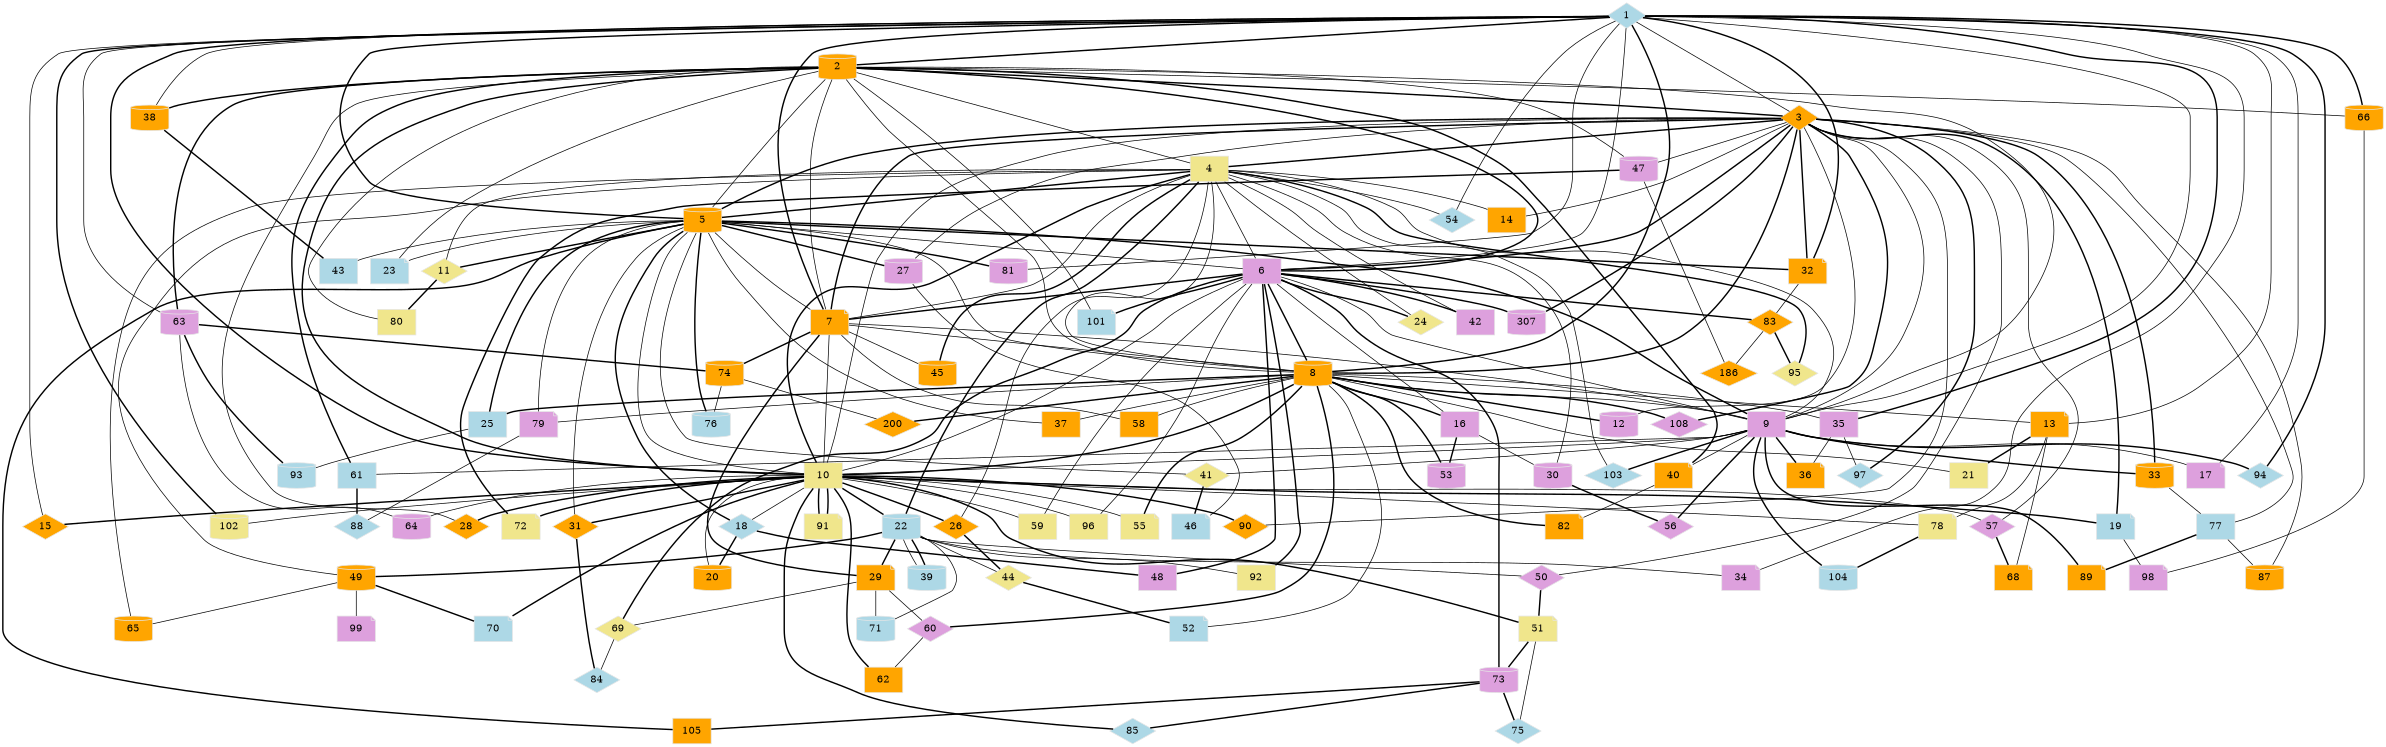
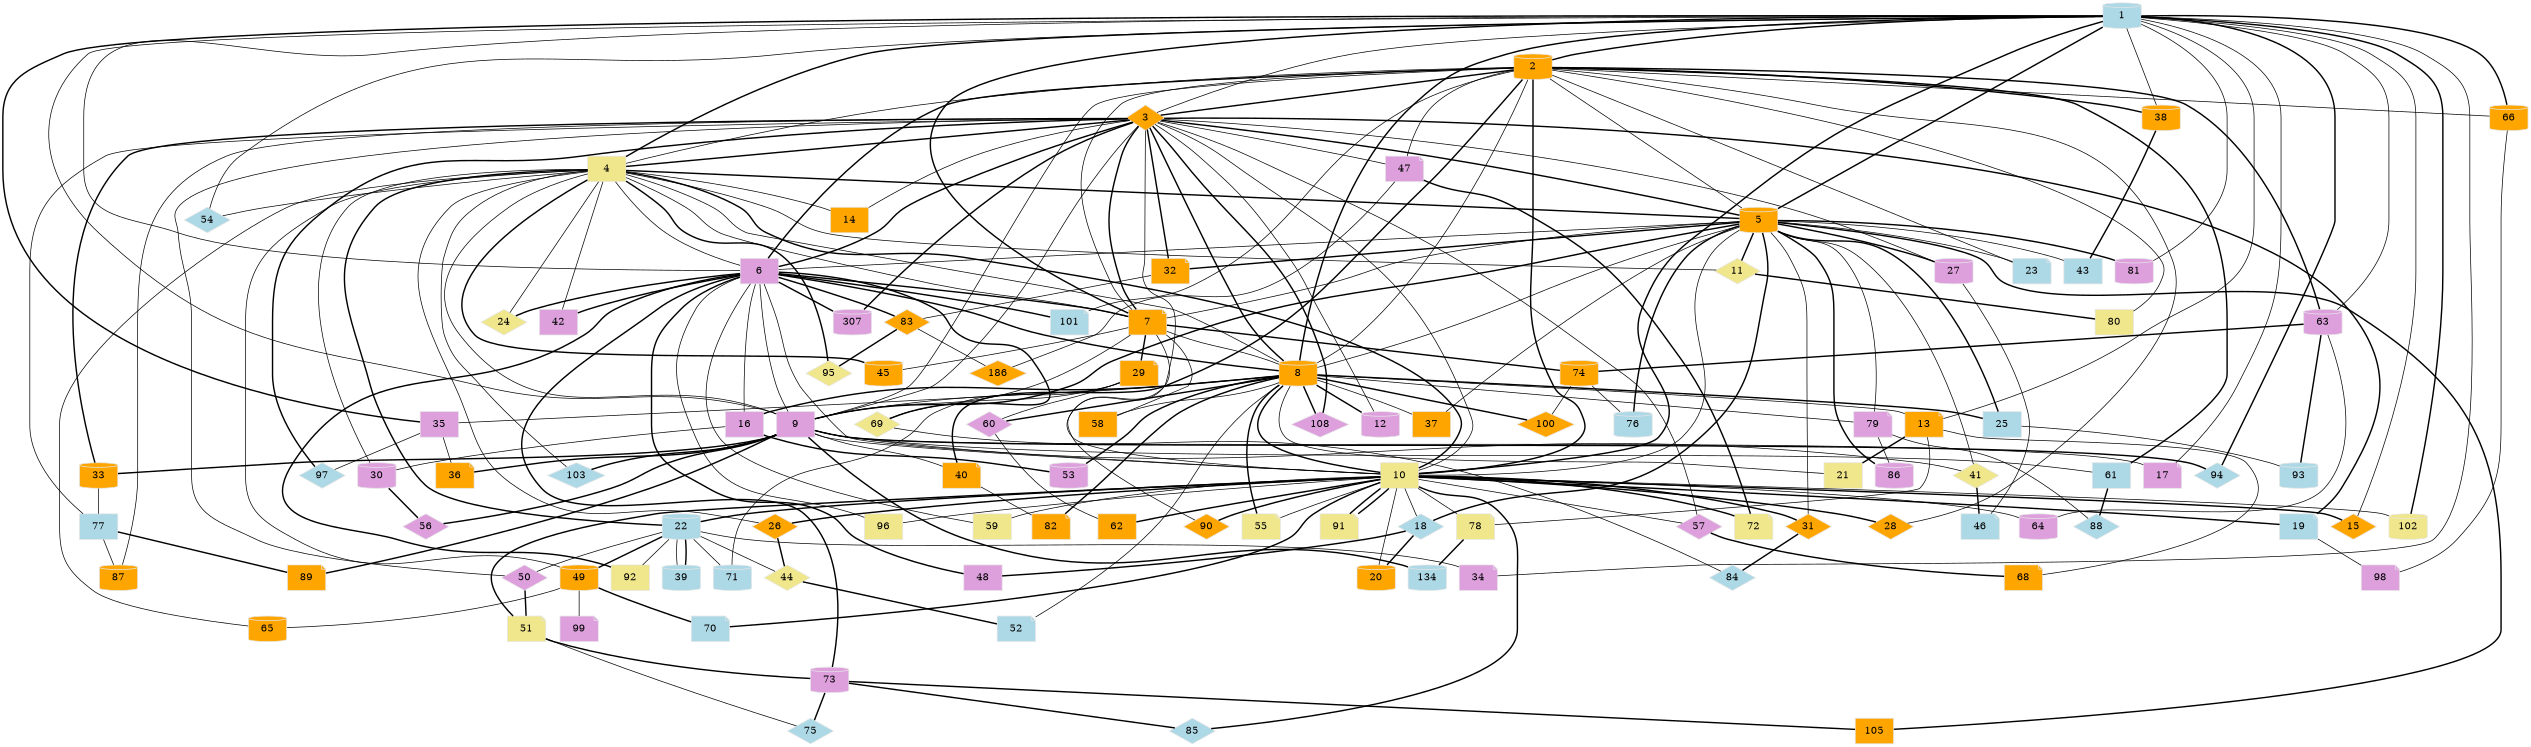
node "1": shape diamond -> cylinder
edge "1" -- "32": now "1" -- "4"
node "47": shape cylinder -> note
node "200": label "200" -> "100"
node "86": added
edge "22" -- "29": removed
node "104": label "104" -> "134"
